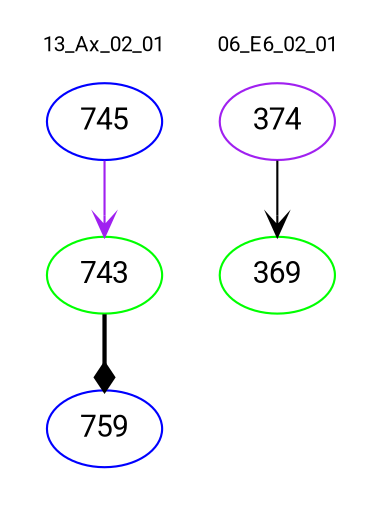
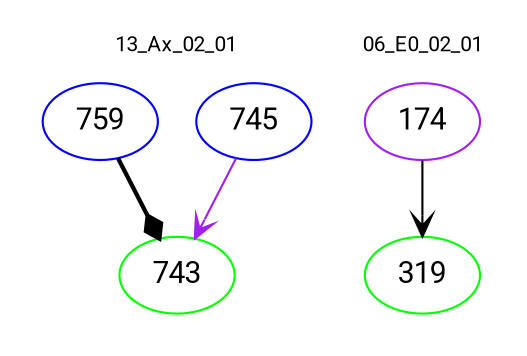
cluster "06_E6_02_01": label "06_E6_02_01" -> "06_E0_02_01"
node "374": label "374" -> "174"
node "369": label "369" -> "319"
edge "743" -> "759": reversed
